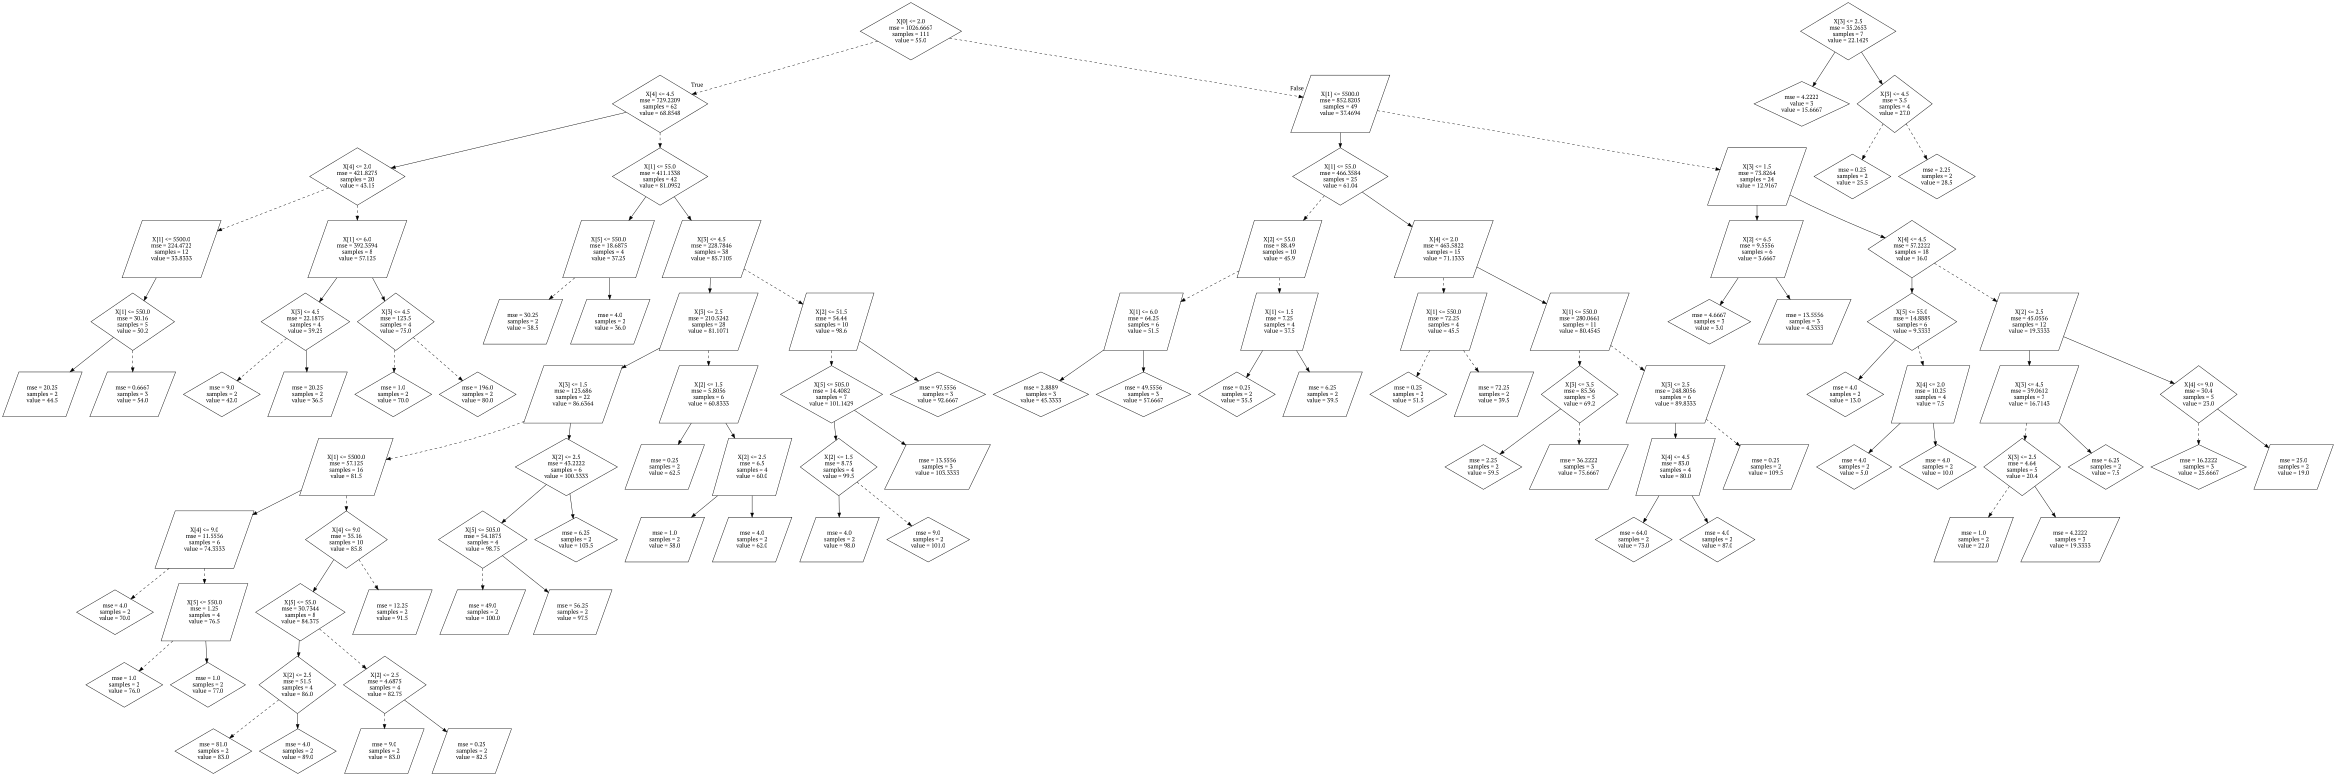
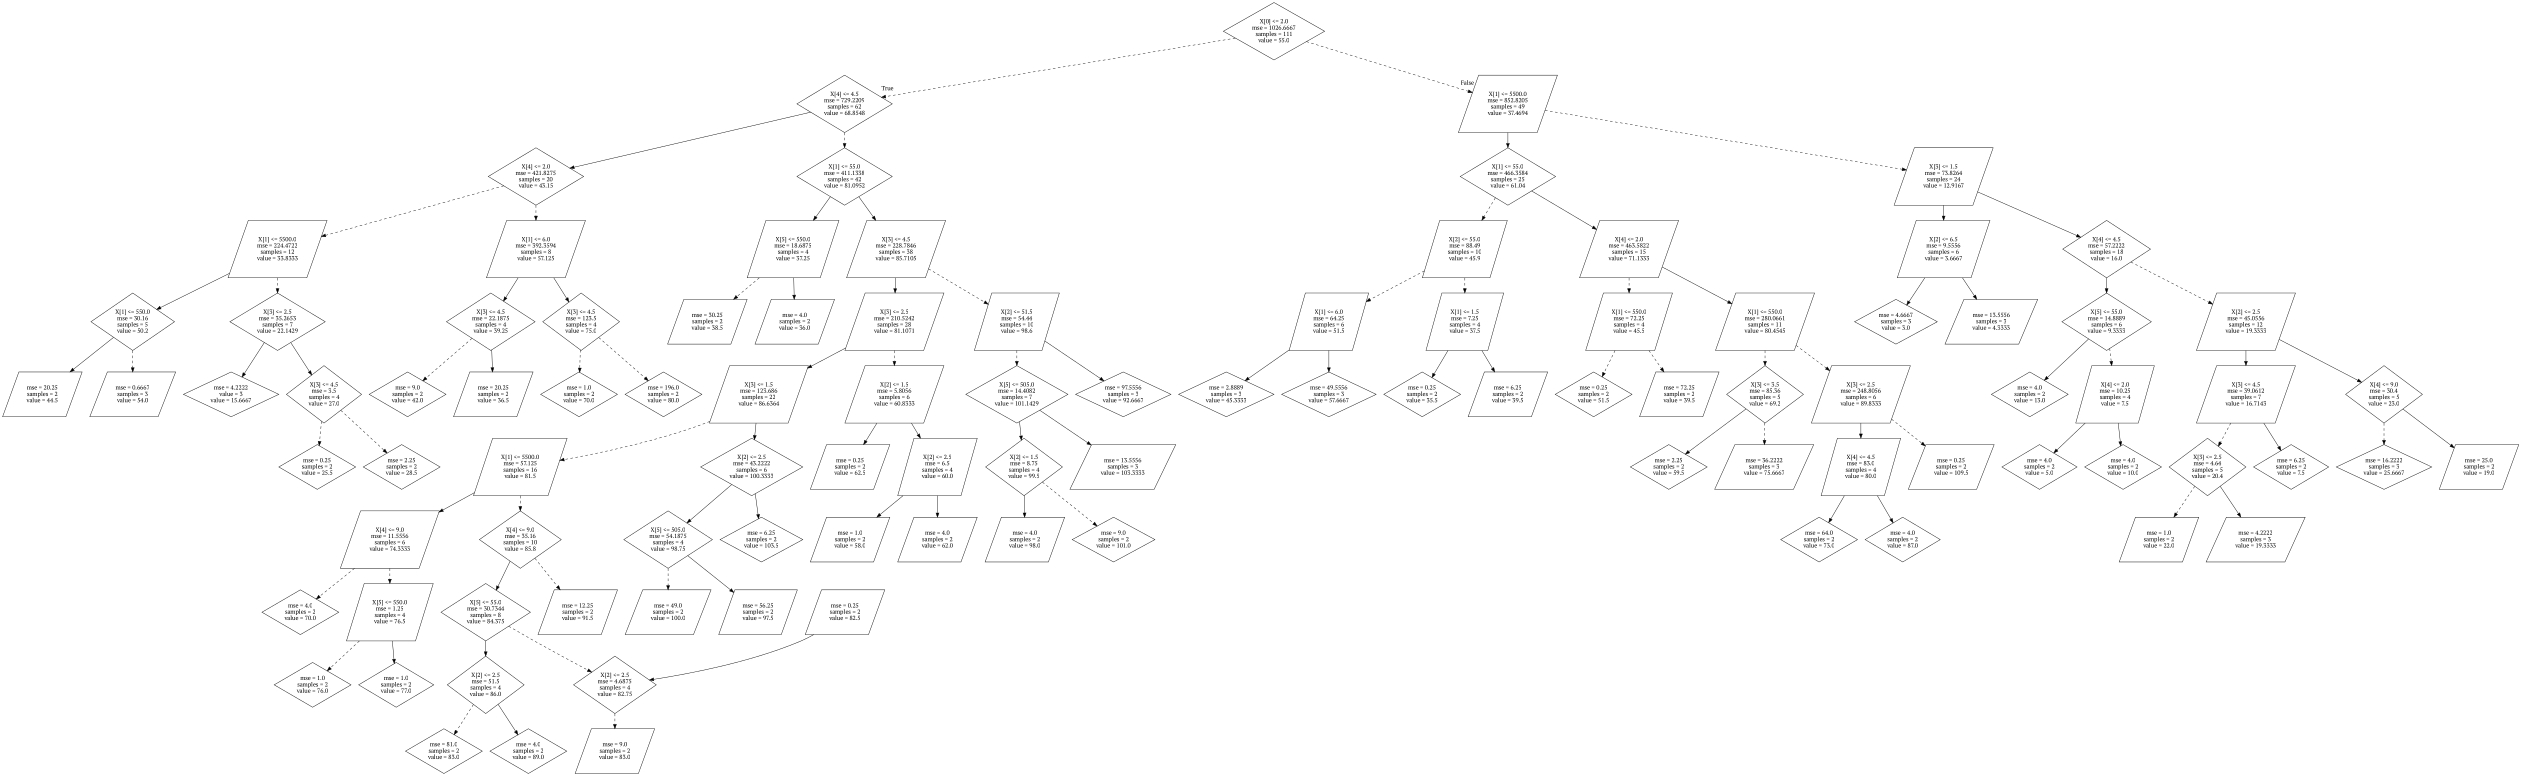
edge "X[1] <= 5500.0 mse = 224.4722 samples = 12 value = 33.8333" -> "X[3] <= 2.5 mse = 35.2653 samples = 7 value = 22.1429": added
edge "X[2] <= 2.5 mse = 4.6875 samples = 4 value = 82.75" -> "mse = 0.25 samples = 2 value = 82.5": reversed
